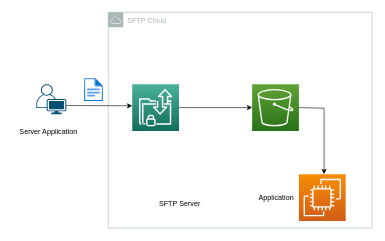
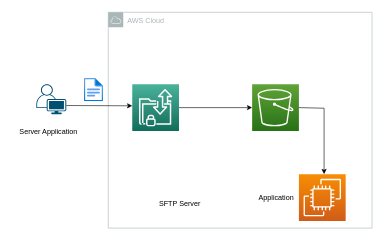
node "SFTP Cloud": label "SFTP Cloud" -> "AWS Cloud"
